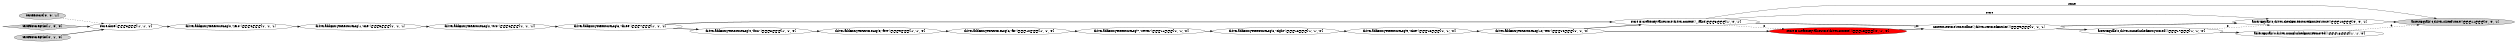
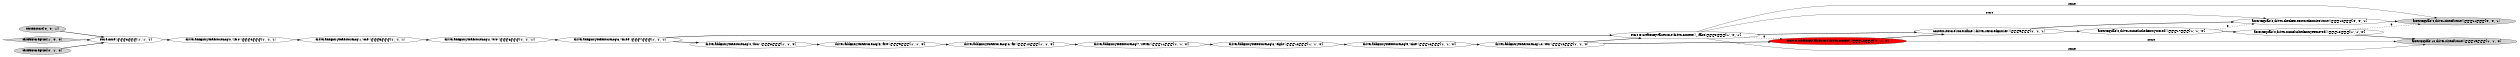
edge "testRestore['0', '0', '1']" -> "store.close()@@@3@@@['1', '1', '1']": style dashed -> bold
node "assertEquals(10,driver.sizeOf(store))@@@19@@@['1', '1', '0']": added
